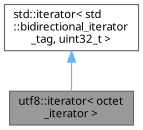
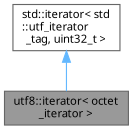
node "std::iterator< std ::bidirectional_iterator _tag, uint32_t >": label "std::iterator< std ::bidirectional_iterator _tag, uint32_t >" -> "std::iterator< std ::utf_iterator _tag, uint32_t >"
